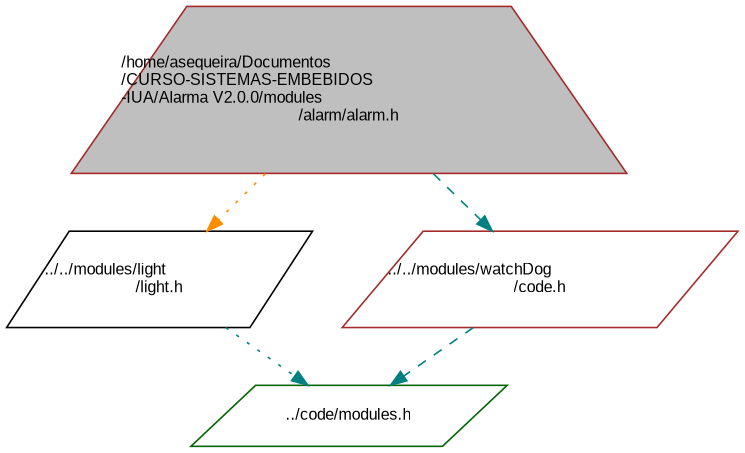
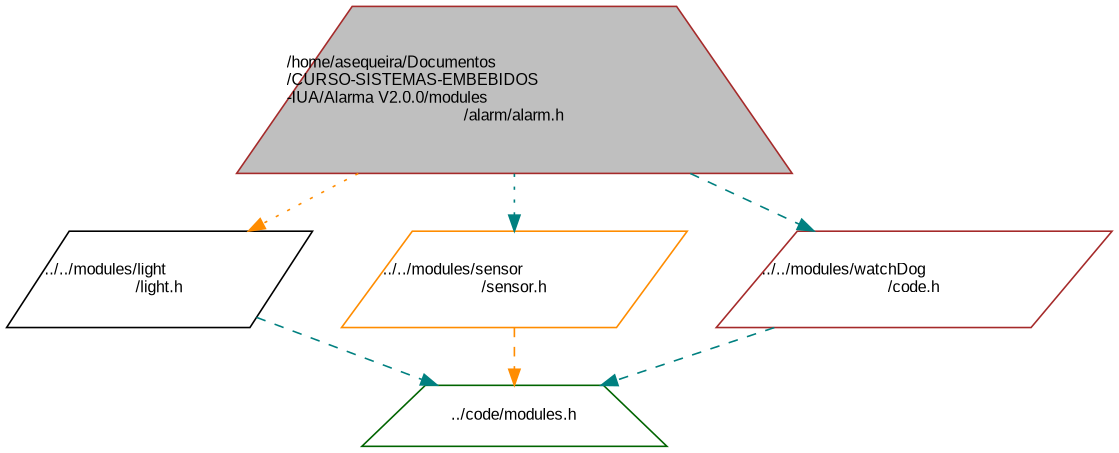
node "../../modules/sensor /sensor.h": added
edge "../../modules/light /light.h" -> "../code/modules.h": style dotted -> dashed
node "../code/modules.h": shape parallelogram -> trapezium
